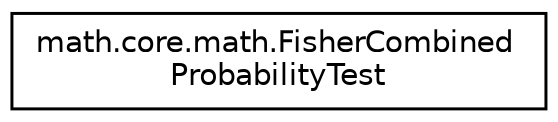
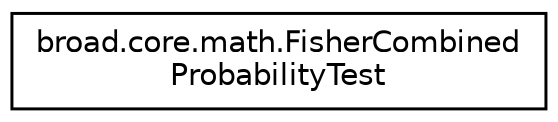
node "math.core.math.FisherCombined ProbabilityTest": label "math.core.math.FisherCombined ProbabilityTest" -> "broad.core.math.FisherCombined ProbabilityTest"
